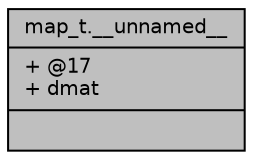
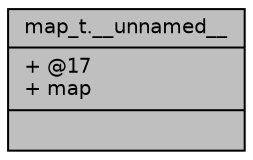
node "map_t.__unnamed__": text "+ dmat" -> "+ map"
